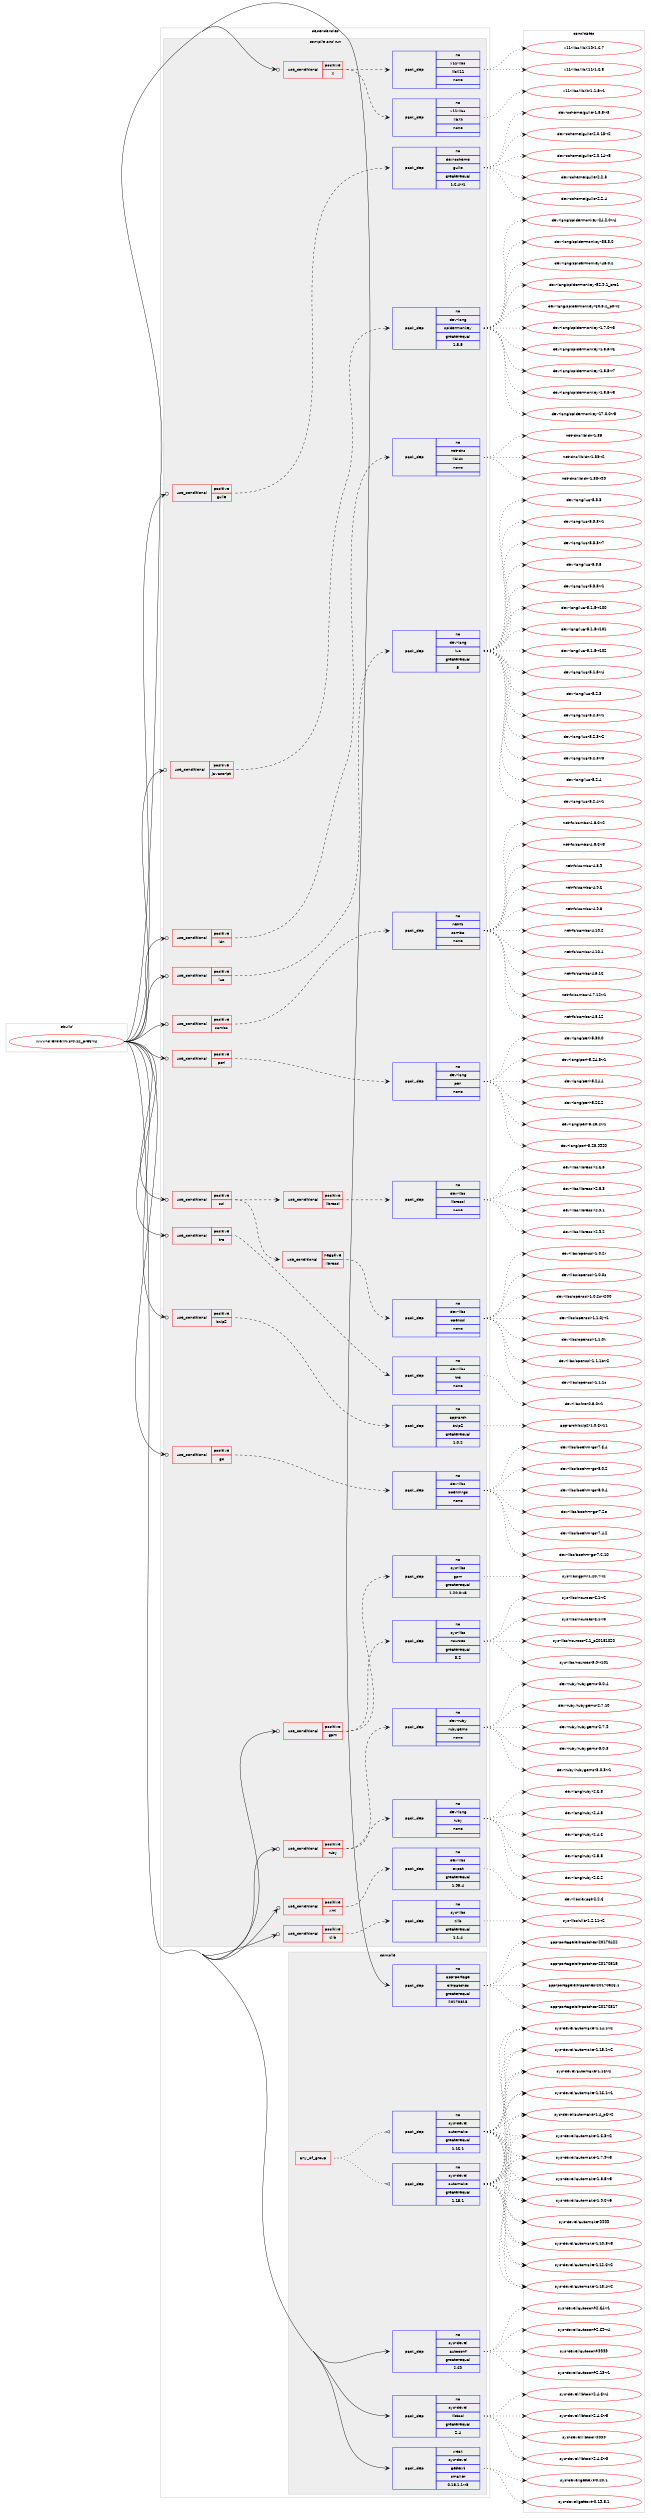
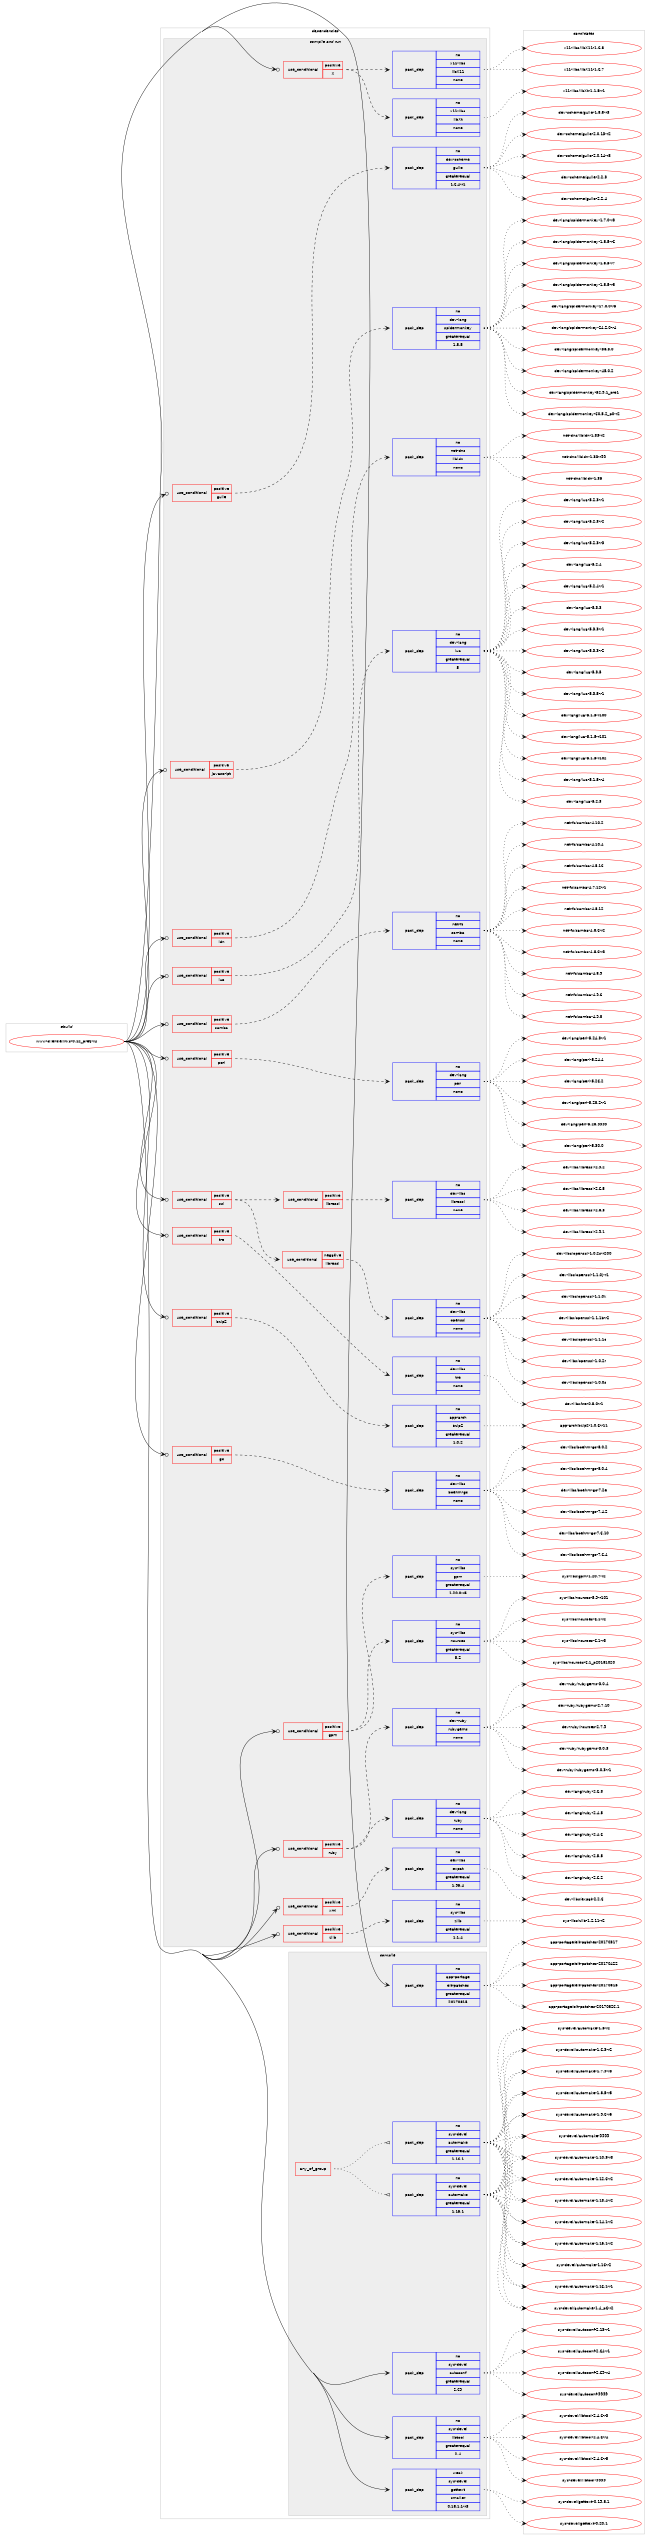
node "x11-libs/libX19-1.6.7": label "x11-libs/libX19-1.6.7" -> "x11-libs/libX11-1.6.7"
node "dev-lang/lua-5.3.3-r7": label "dev-lang/lua-5.3.3-r7" -> "dev-lang/lua-5.3.3-r2"
node "dev-ruby/rubygems-2.7.9": label "dev-ruby/rubygems-2.7.9" -> "dev-ruby/ncurses-2.7.9"
node "sys-devel/automake-1.5-r2": added
